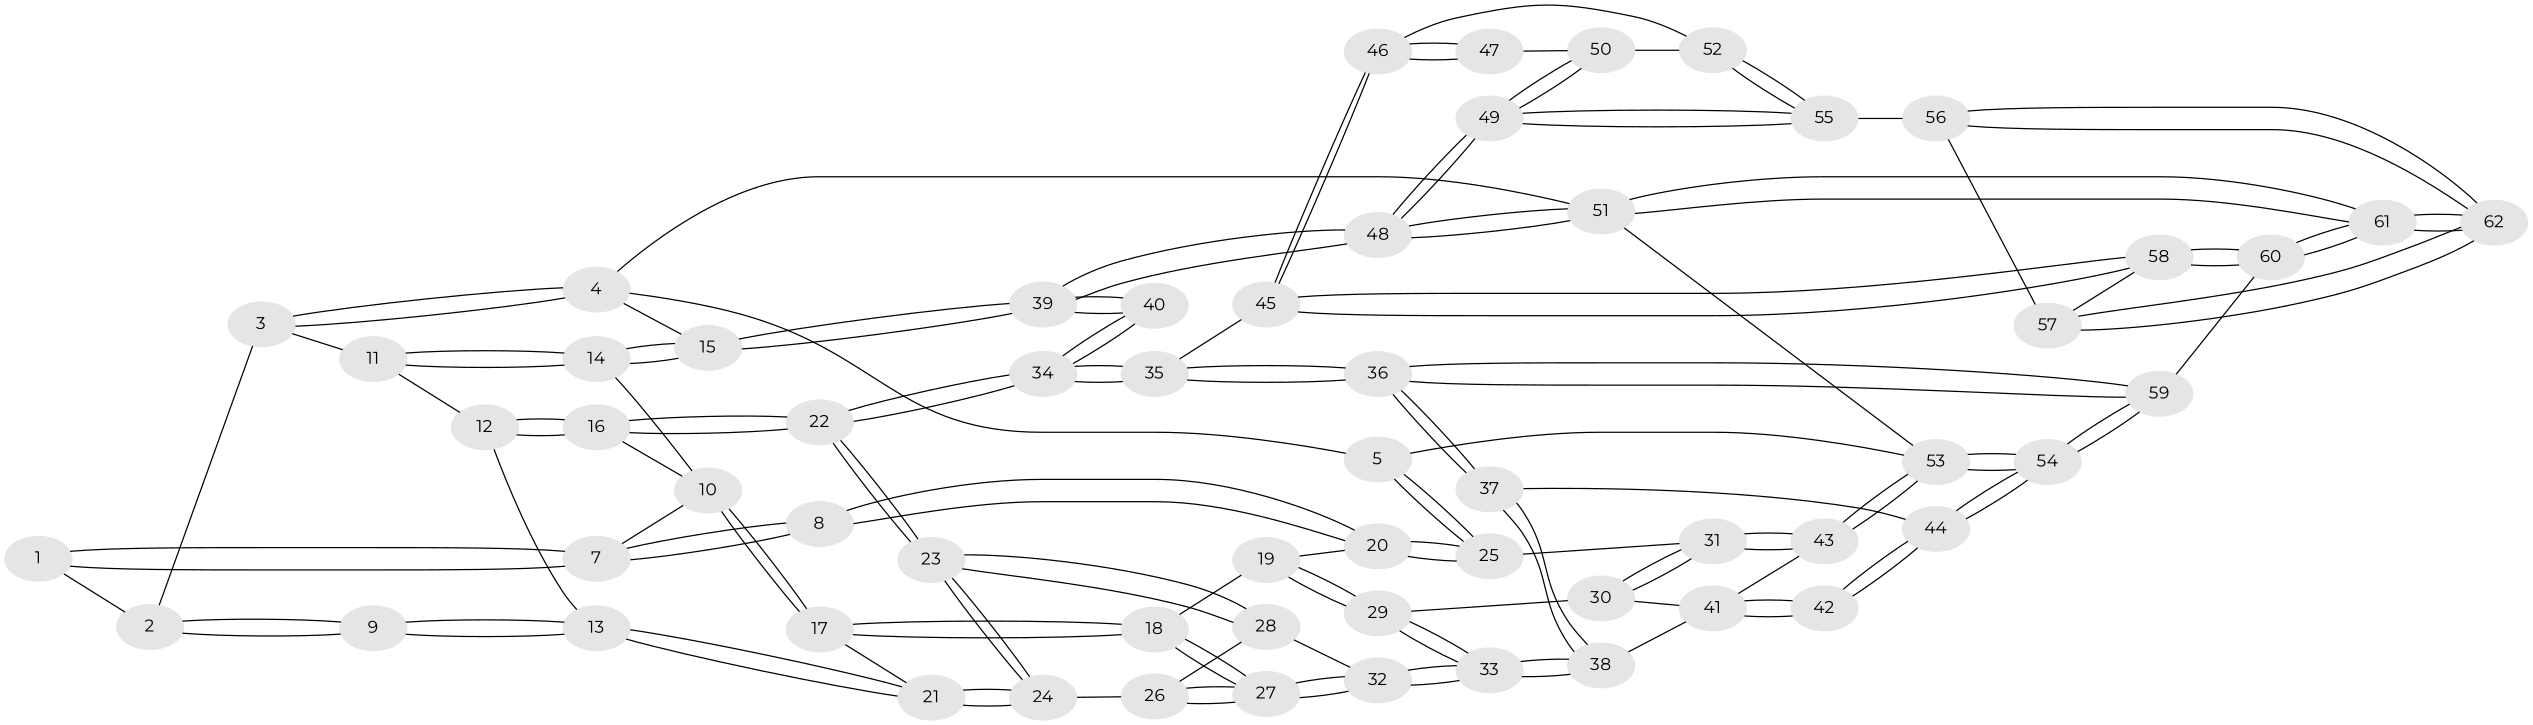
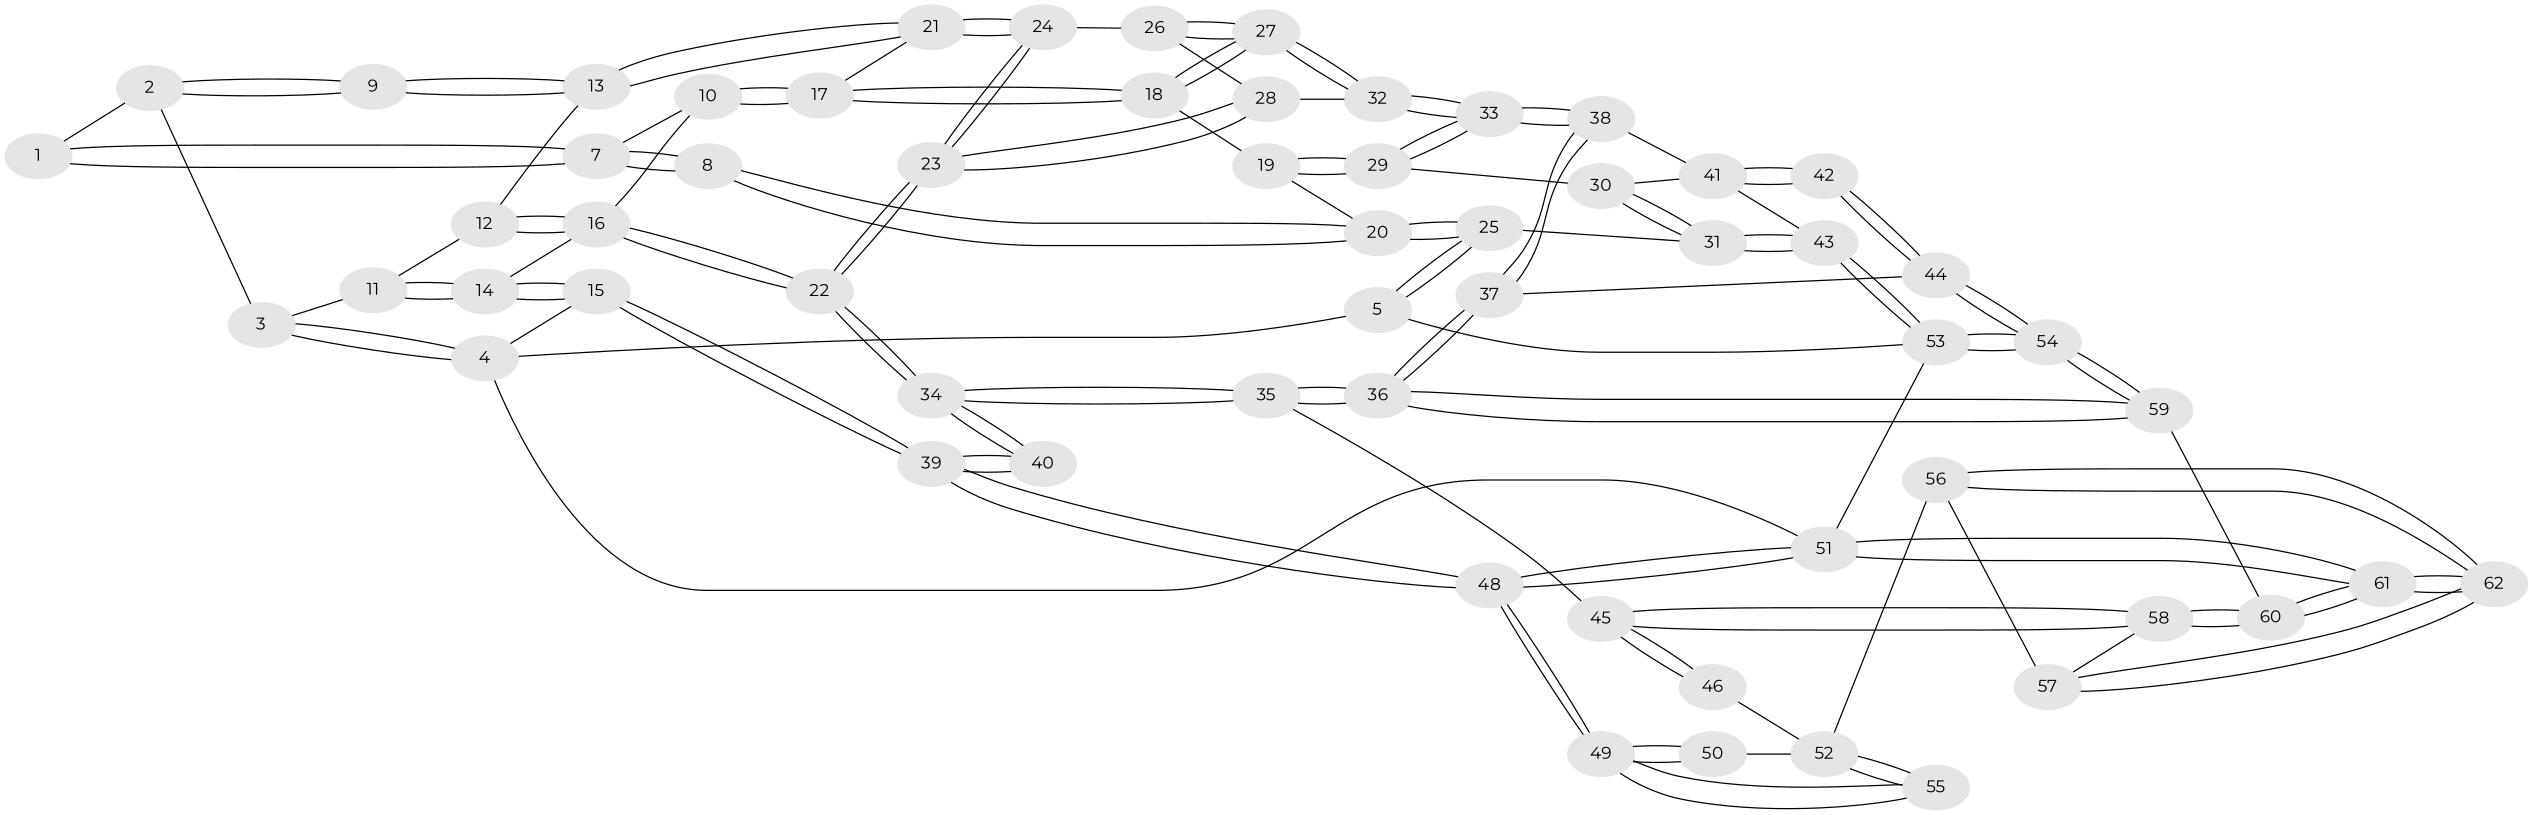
node "47": removed
edge "55" -- "56": now "52" -- "56"
edge "14" -- "10": now "14" -- "16"
